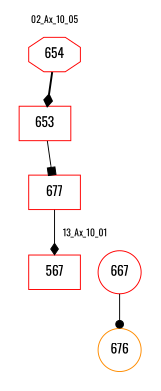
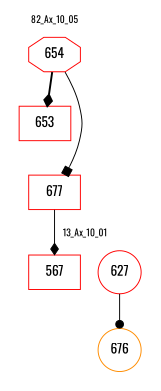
cluster "02_Ax_10_05": label "02_Ax_10_05" -> "82_Ax_10_05"
edge "653" -> "677": now "654" -> "677"
node "667": label "667" -> "627"
